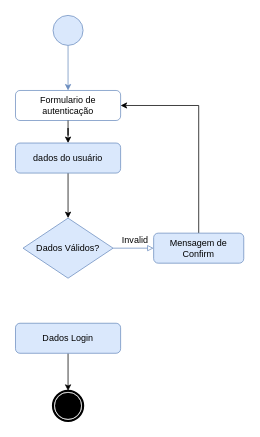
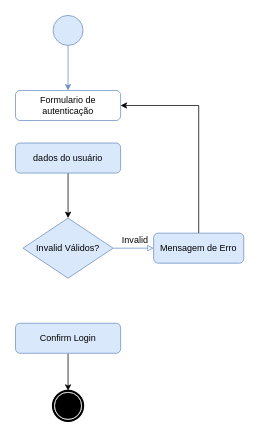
edge "Formulario de autenticação" -> "dados do usuário": removed
node "Dados Válidos?": label "Dados Válidos?" -> "Invalid Válidos?"
node "Mensagem de Confirm": label "Mensagem de Confirm" -> "Mensagem de Erro"
node "Dados Login": label "Dados Login" -> "Confirm Login"
